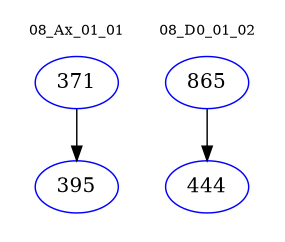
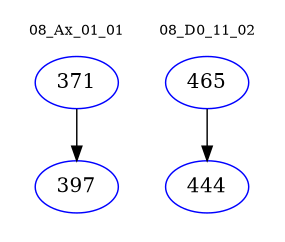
cluster "08_D0_01_02": label "08_D0_01_02" -> "08_D0_11_02"
node "865": label "865" -> "465"
node "395": label "395" -> "397"
